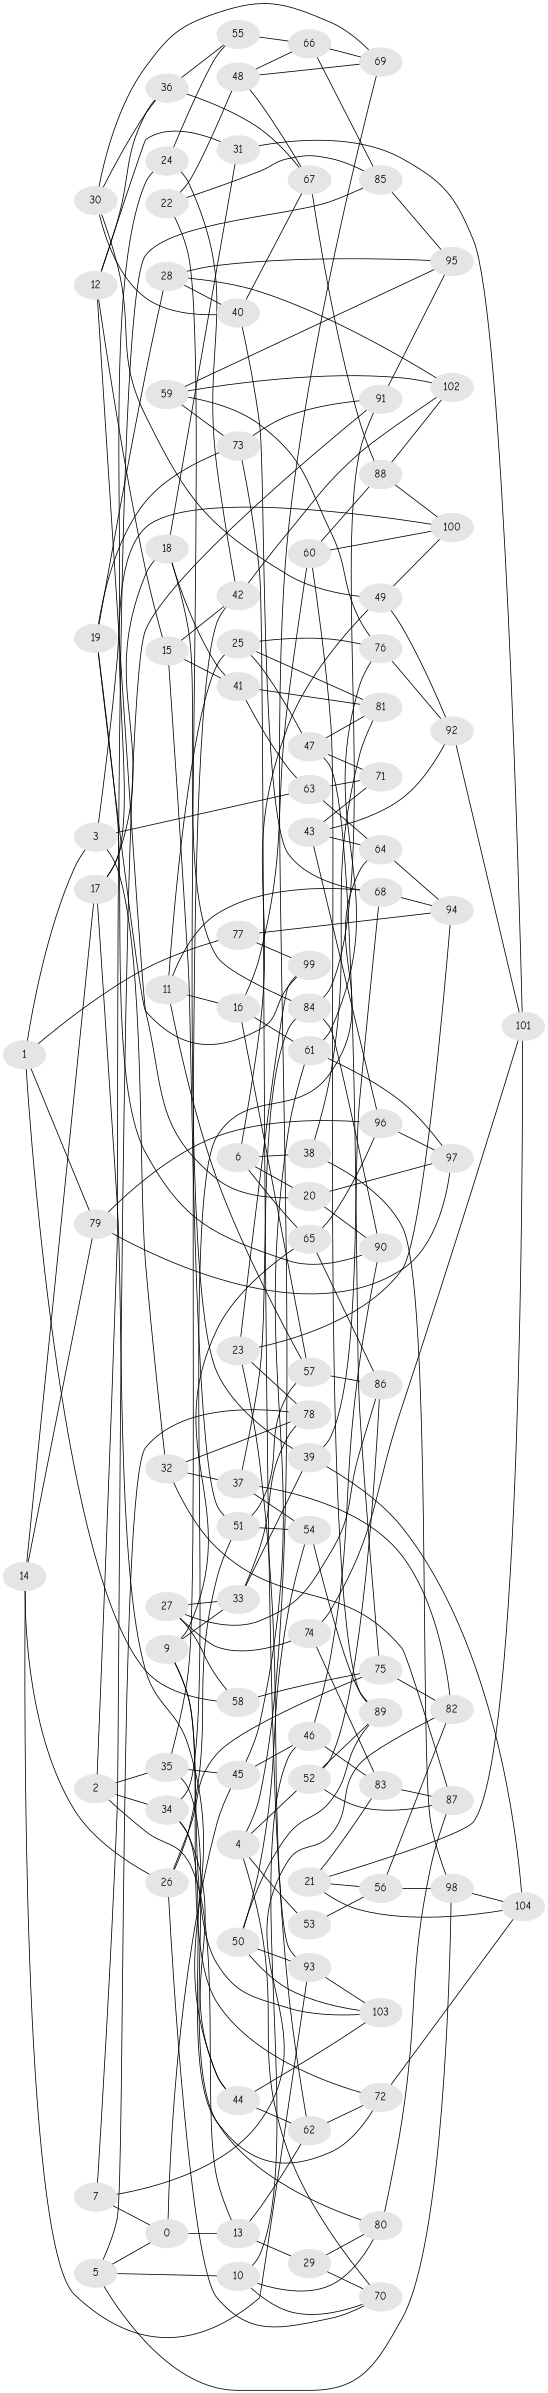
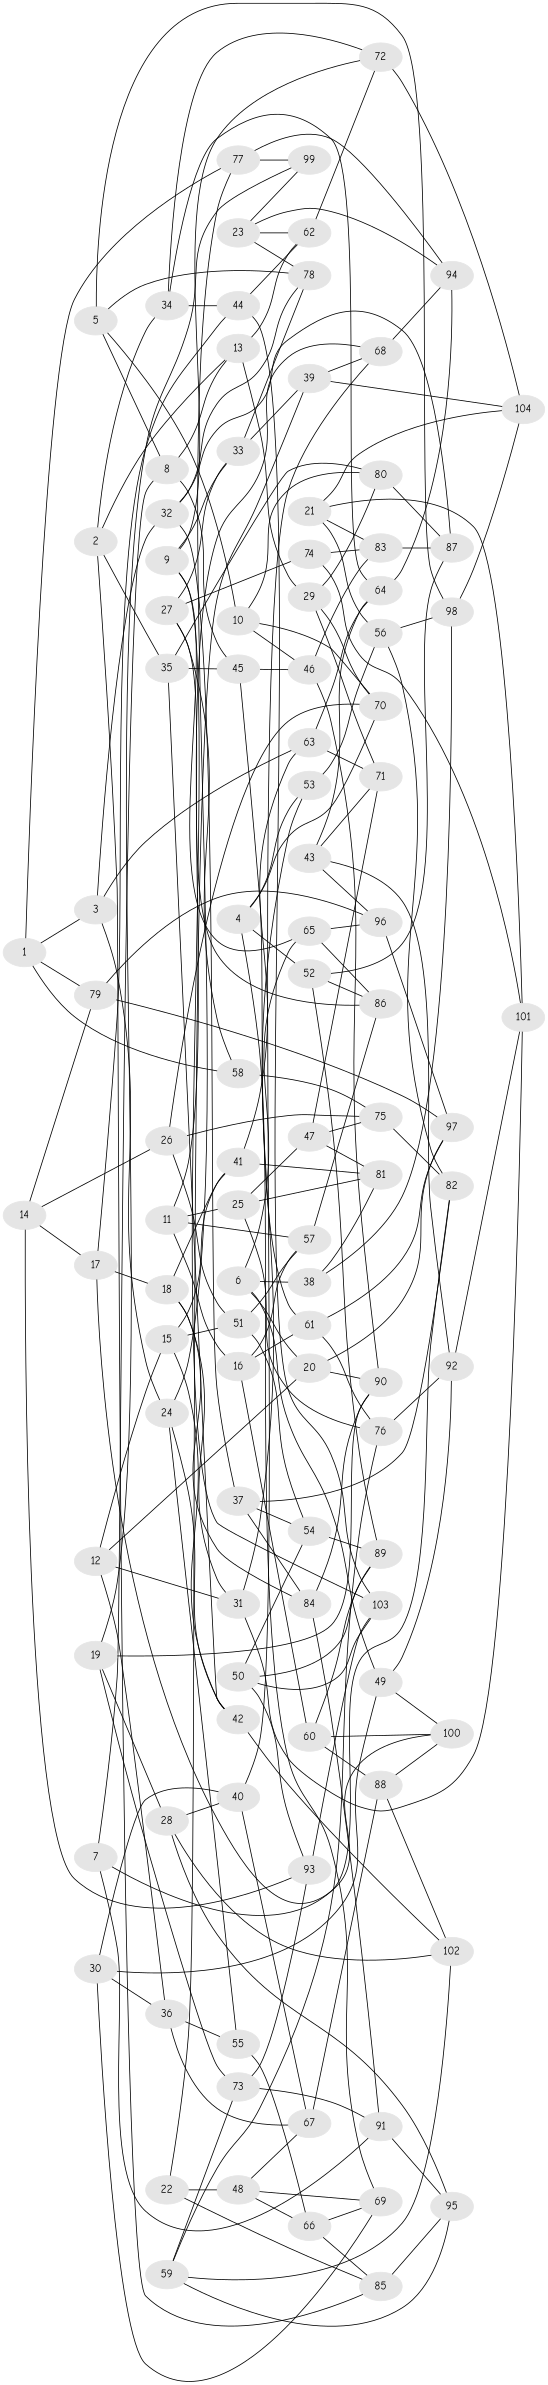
edge "29" -- "71": added
edge "77" -- "24": added
edge "53" -- "31": added
node "0": label "0" -> "8"
